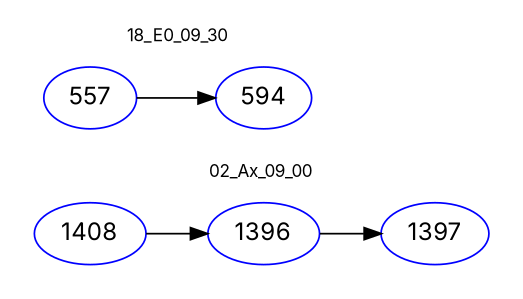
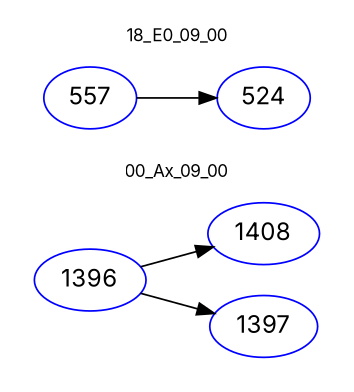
cluster "18_E0_09_30": label "18_E0_09_30" -> "18_E0_09_00"
node "594": label "594" -> "524"
cluster "02_Ax_09_00": label "02_Ax_09_00" -> "00_Ax_09_00"
edge "1408" -> "1396": reversed
